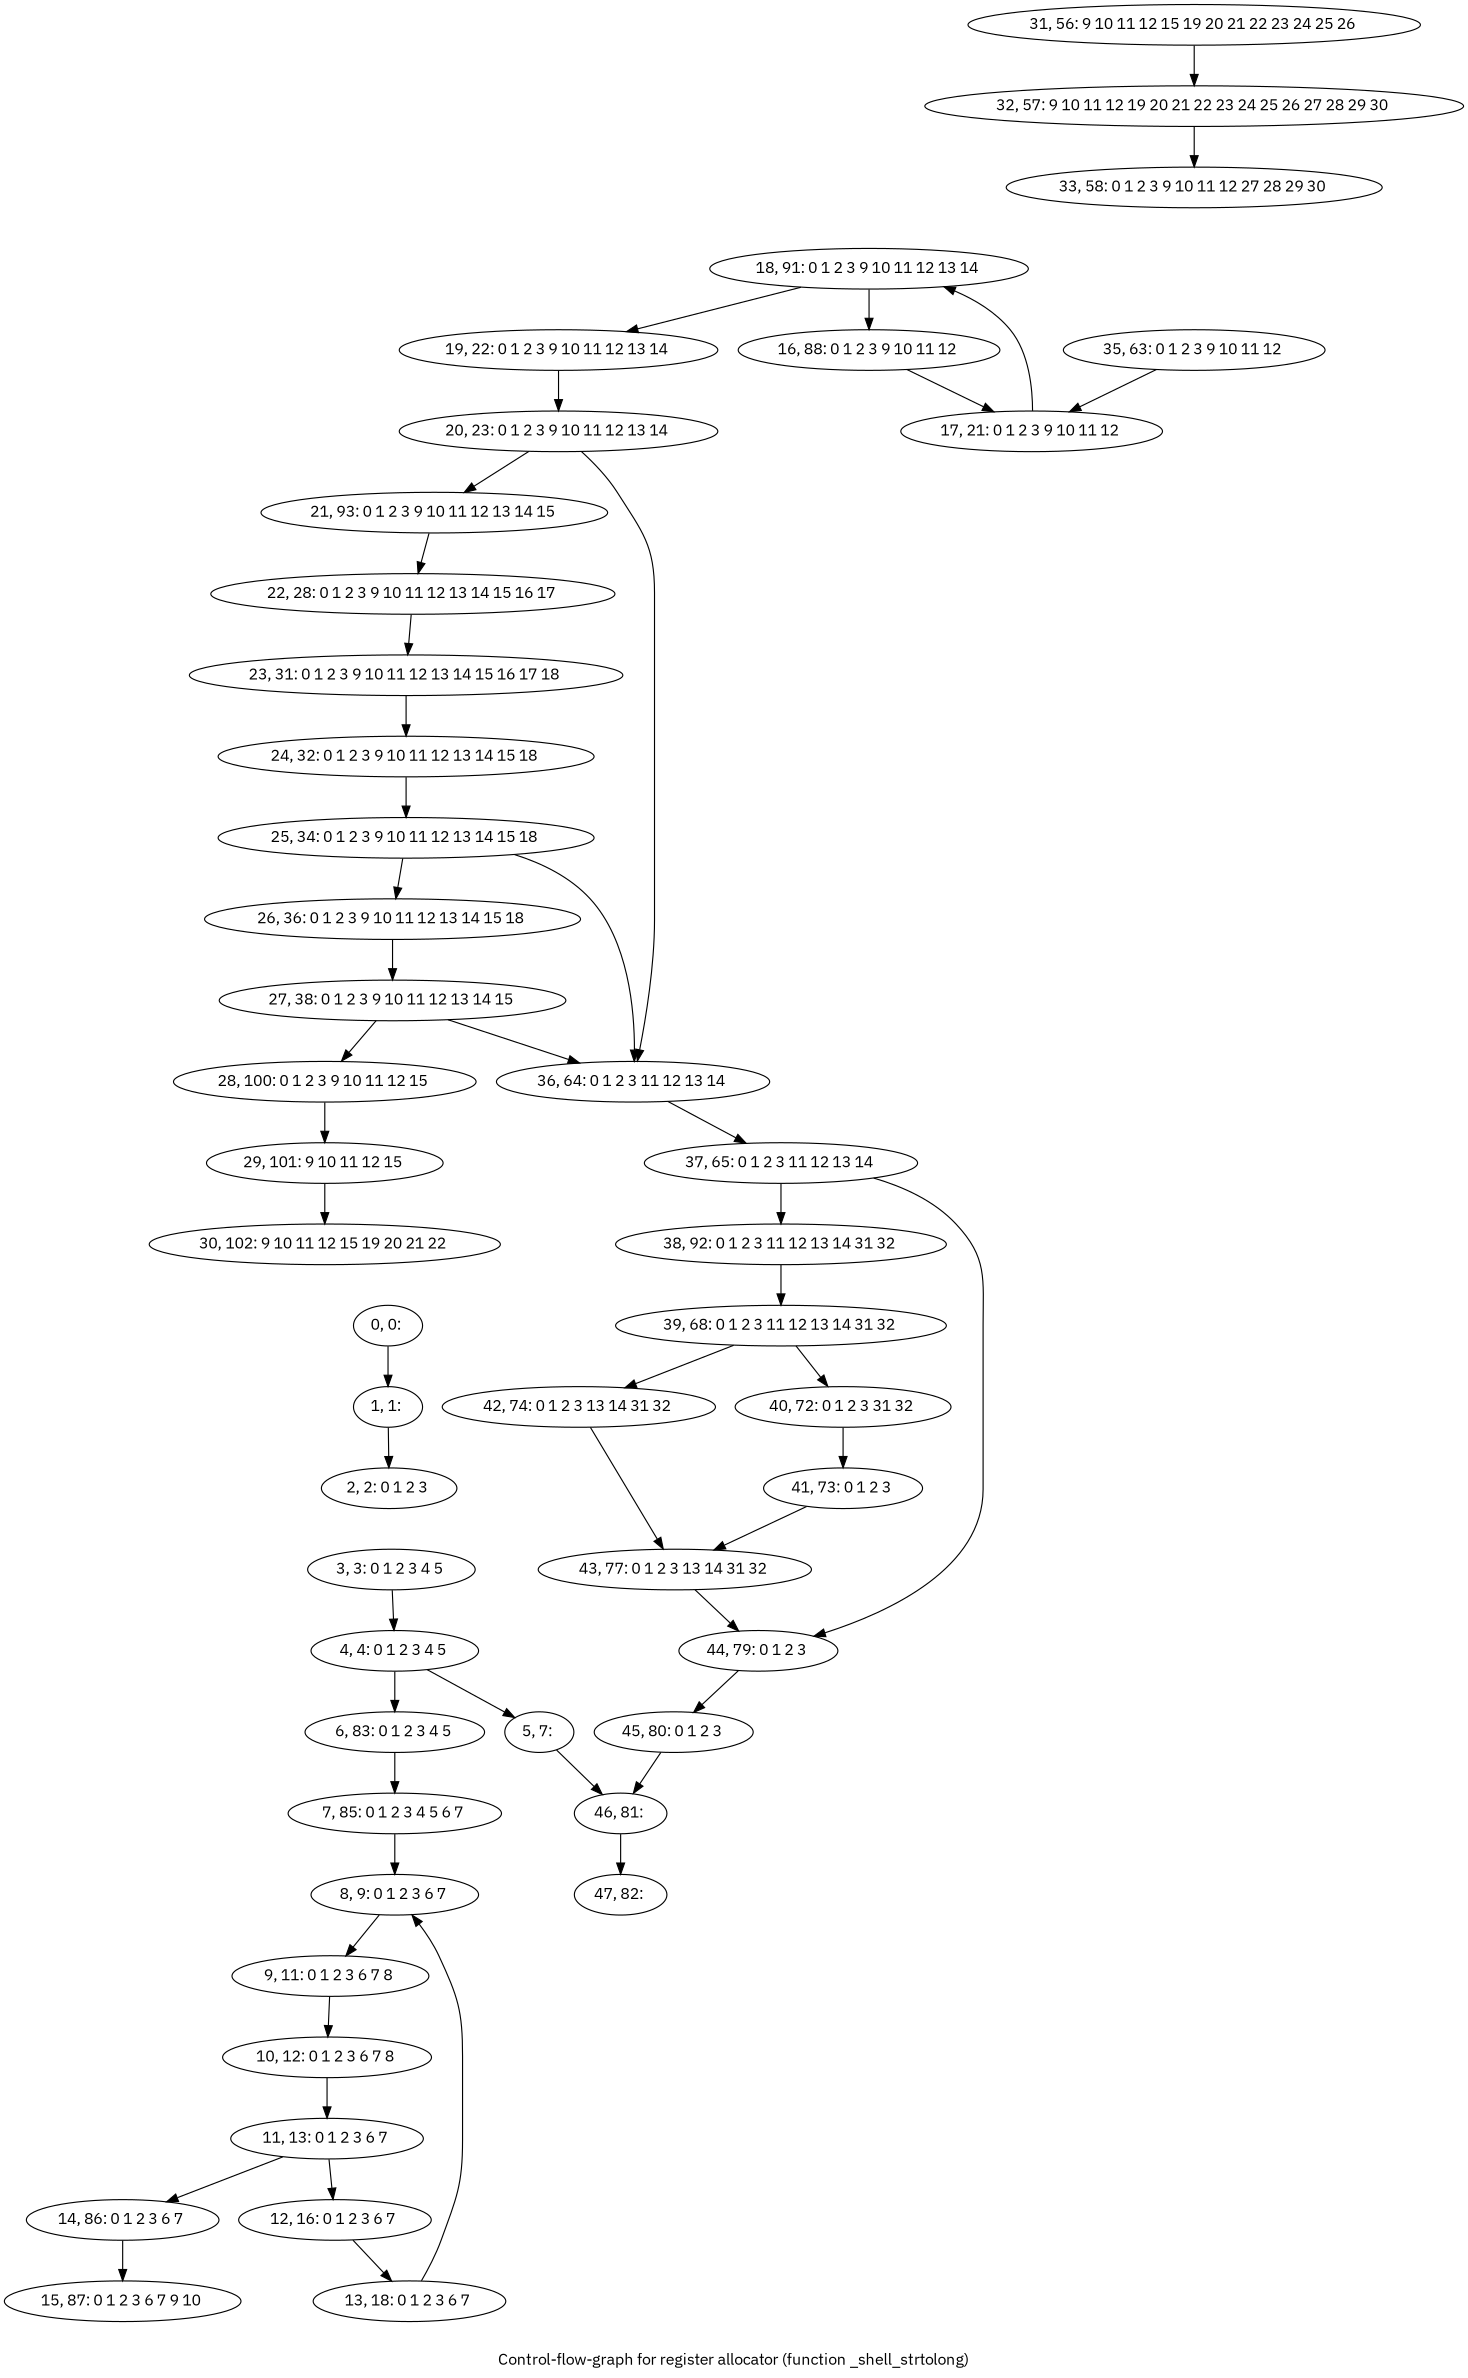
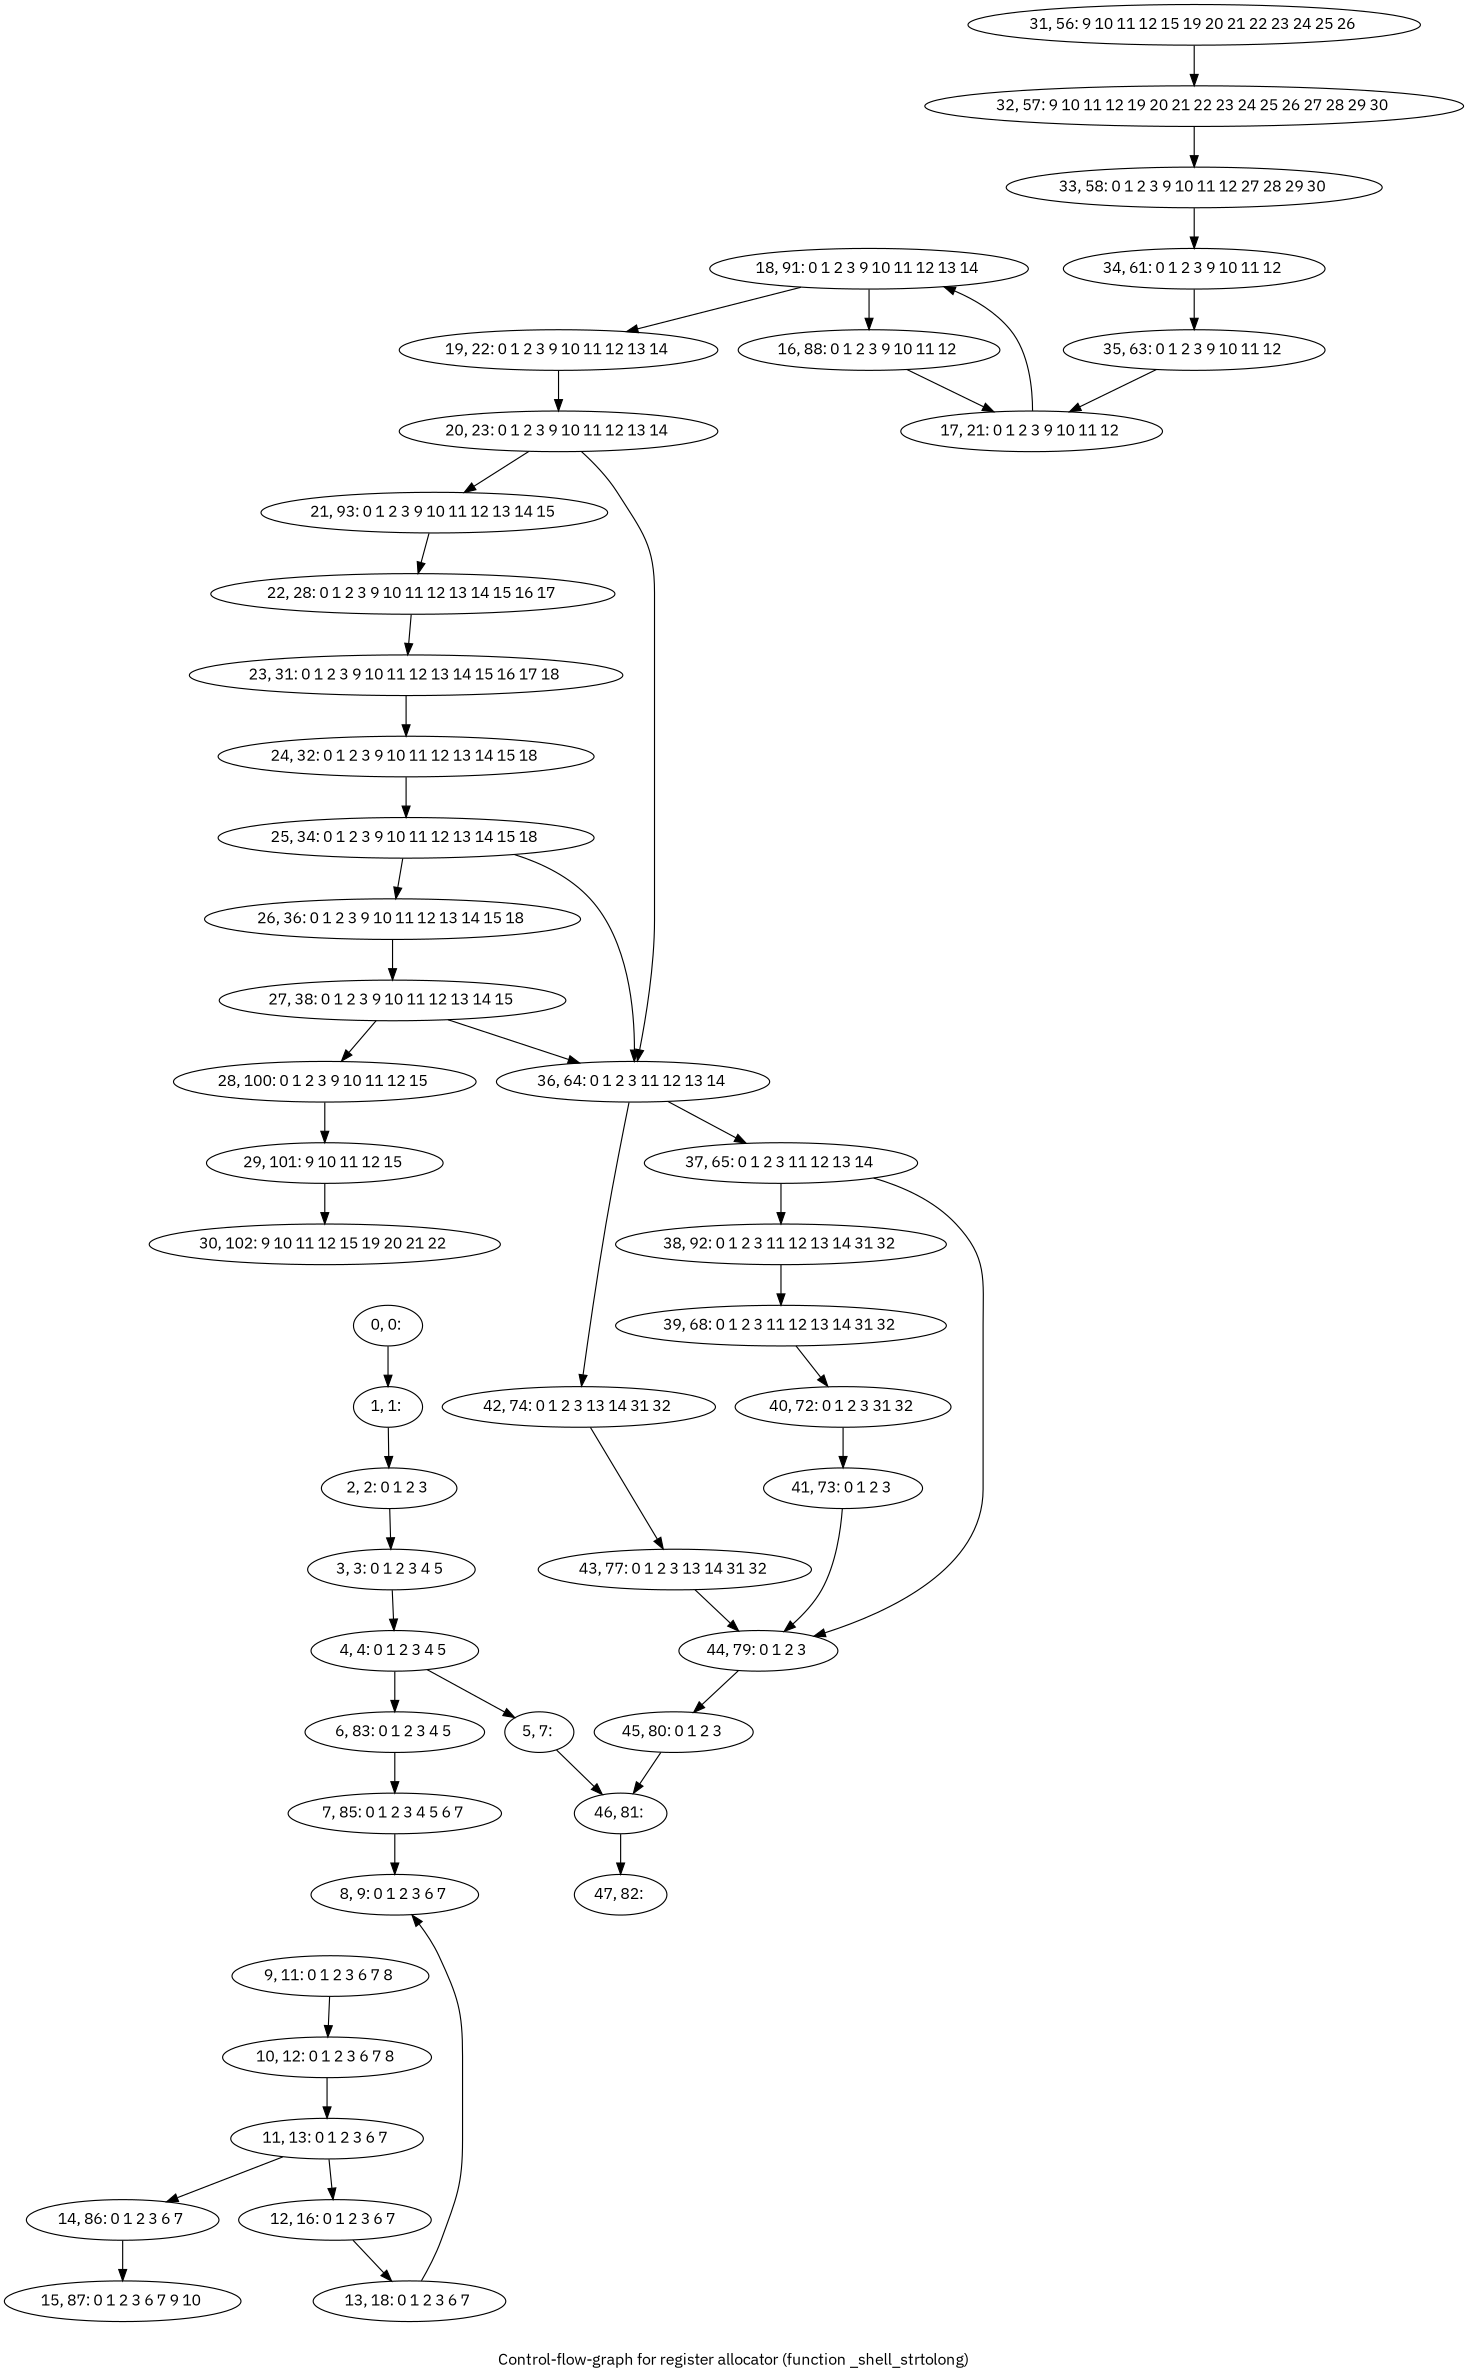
node "34, 61: 0 1 2 3 9 10 11 12": added
edge "39, 68: 0 1 2 3 11 12 13 14 31 32" -> "42, 74: 0 1 2 3 13 14 31 32": now "36, 64: 0 1 2 3 11 12 13 14" -> "42, 74: 0 1 2 3 13 14 31 32"
edge "2, 2: 0 1 2 3" -> "3, 3: 0 1 2 3 4 5": added
edge "41, 73: 0 1 2 3" -> "43, 77: 0 1 2 3 13 14 31 32": now "41, 73: 0 1 2 3" -> "44, 79: 0 1 2 3"
edge "8, 9: 0 1 2 3 6 7" -> "9, 11: 0 1 2 3 6 7 8": removed
